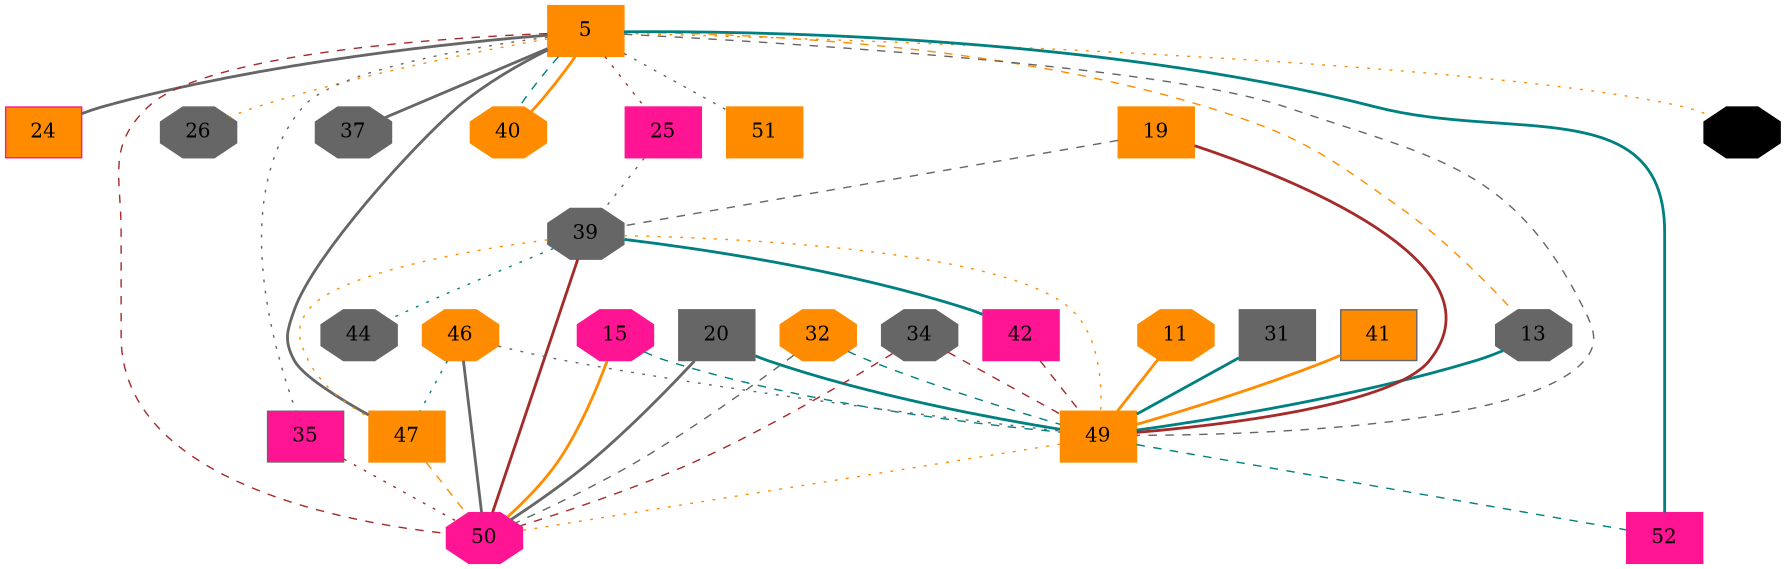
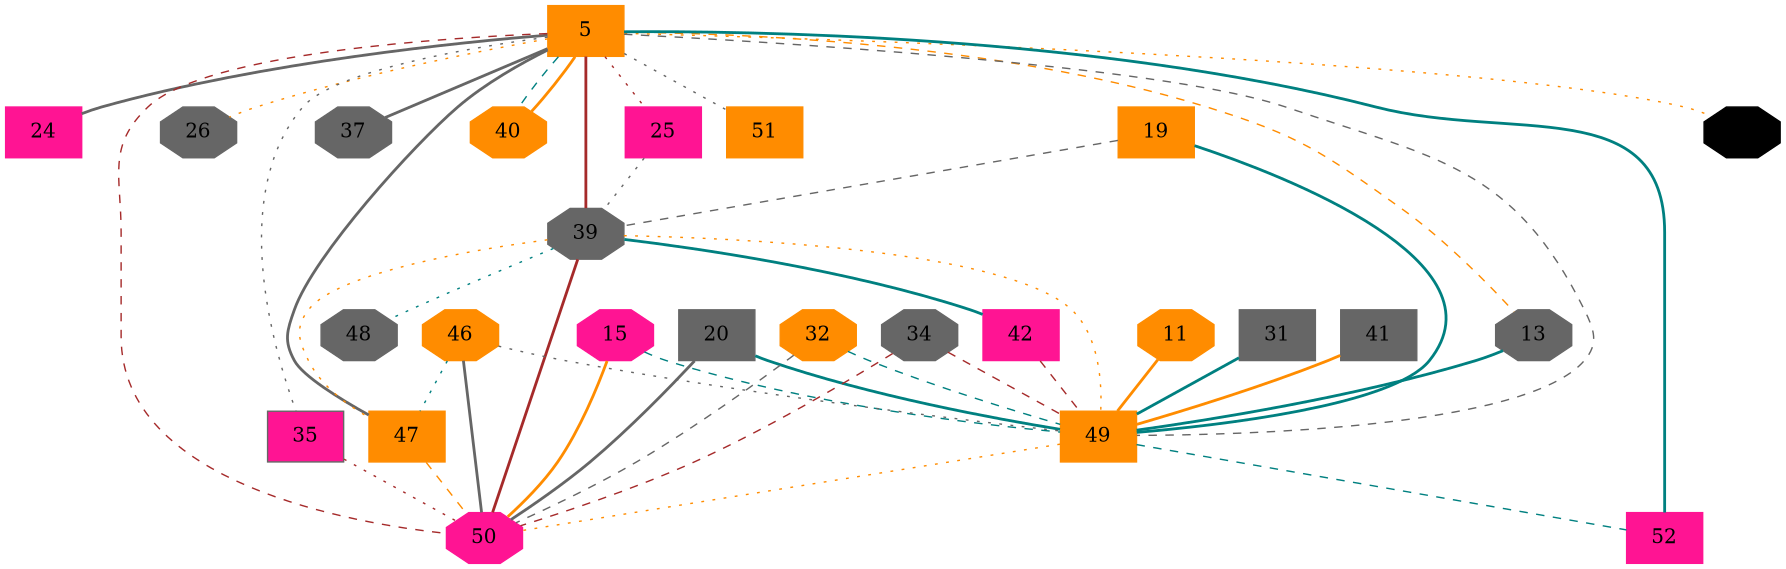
node "24": fillcolor darkorange -> deeppink
edge "5" -- "39": added
edge "19" -- "49": color brown -> teal
node "44": label "44" -> "48"
node "41": fillcolor darkorange -> gray40
